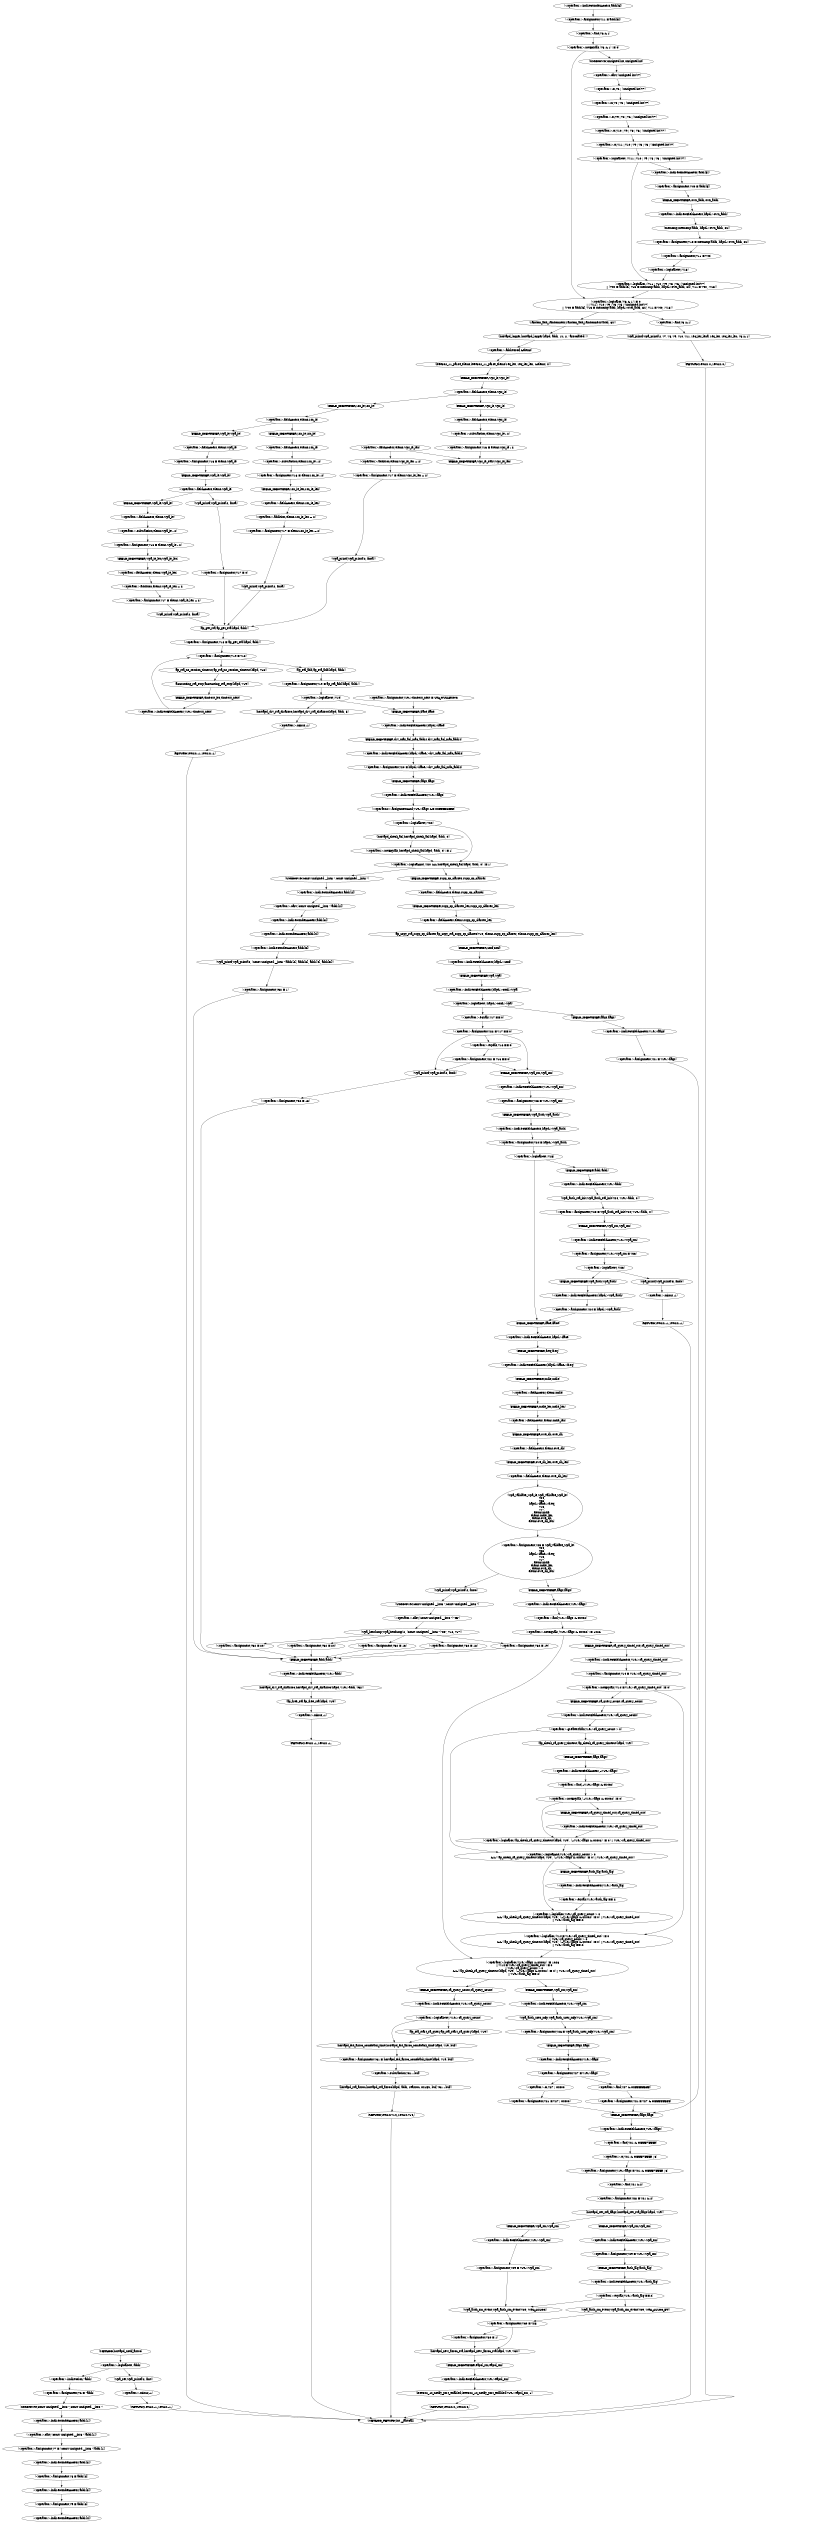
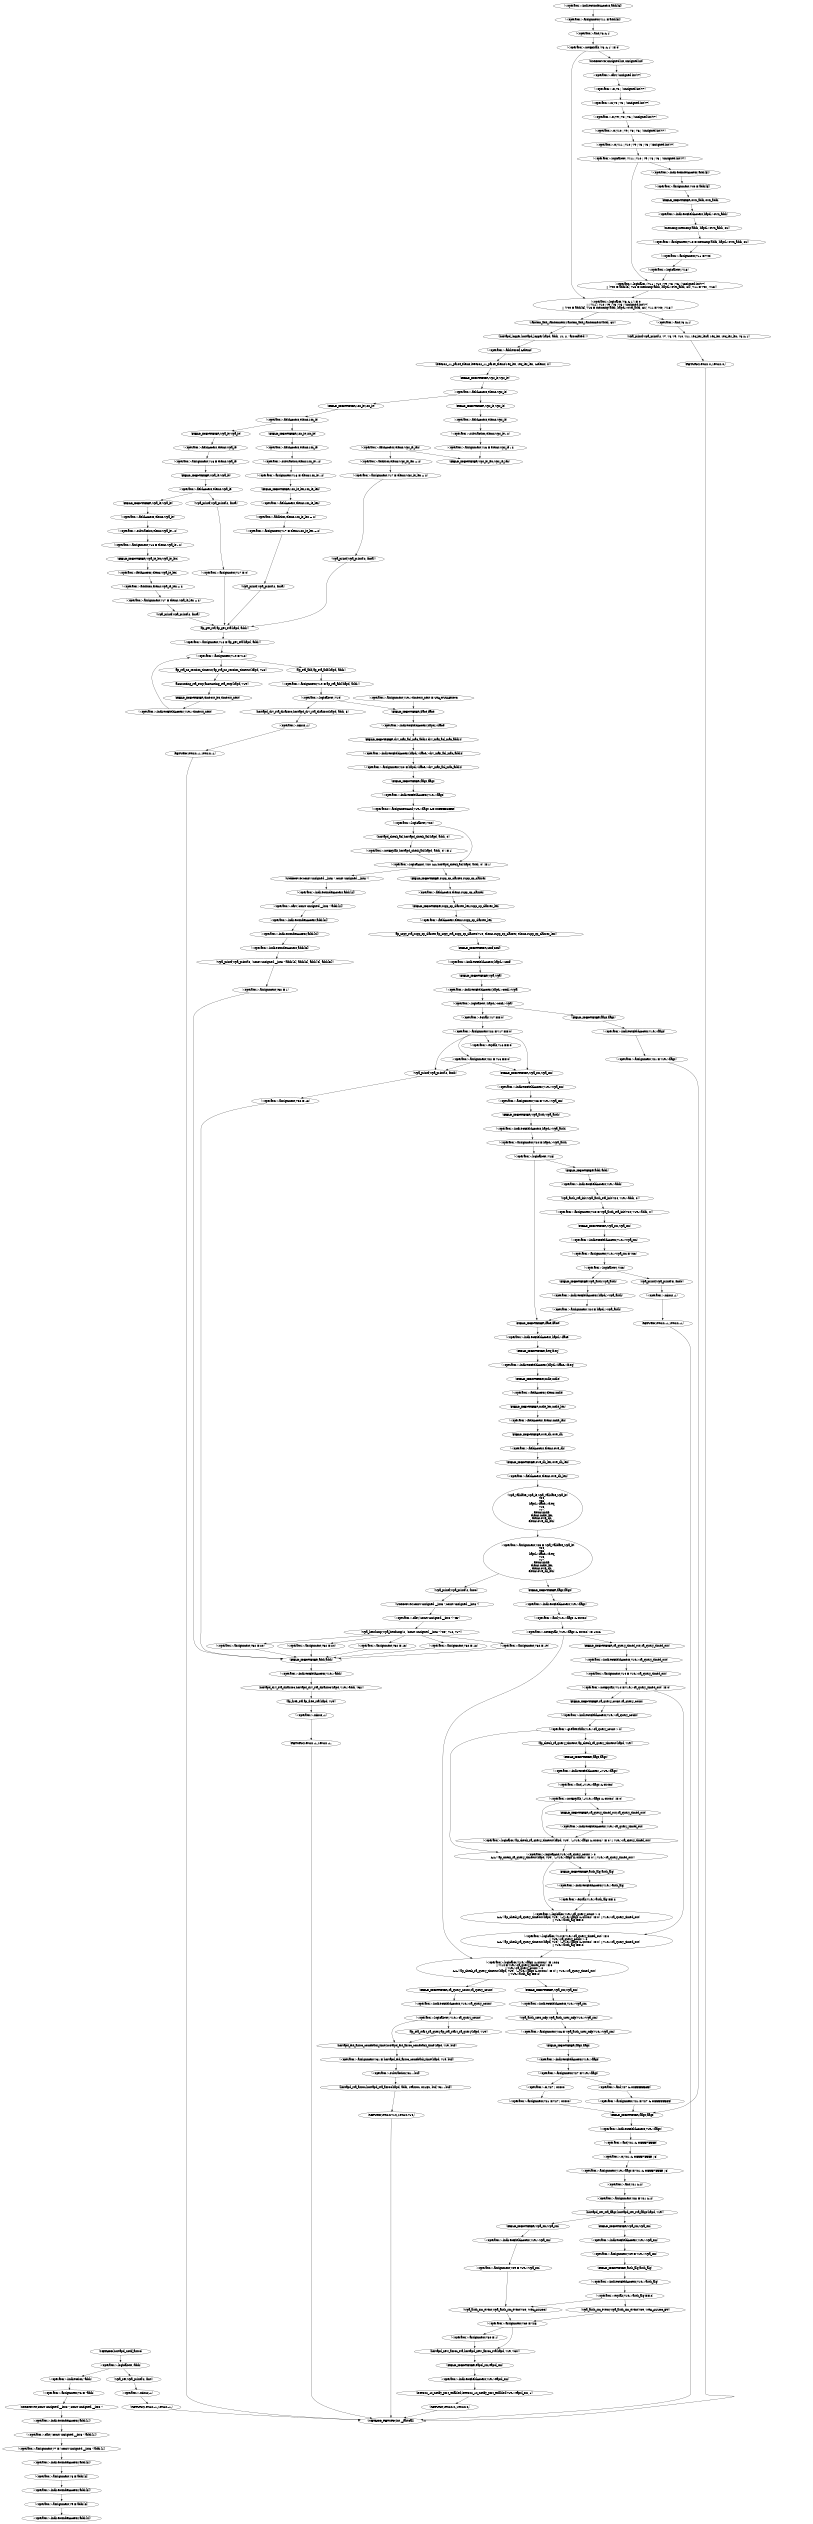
edge "(<operator>.or,v8 | v6 | (unsigned int)v7)" -> "(<operator>.or,v9 | v8 | v6 | (unsigned int)v7)": added
node "(FIELD_IDENTIFIER,wps_ie_start,wps_ie_len)": label "(FIELD_IDENTIFIER,wps_ie_start,wps_ie_len)" -> "(FIELD_IDENTIFIER,wps_ie_len,wps_ie_len)"
edge "(<operator>.equals,v16 == 0)" -> "(<operator>.assignment,v22 = v16 == 0)": now "(<operator>.assignment,v22 = v17 == 0)" -> "(<operator>.assignment,v22 = v16 == 0)"
